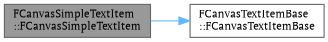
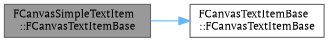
node "FCanvasSimpleTextItem ::FCanvasSimpleTextItem": label "FCanvasSimpleTextItem ::FCanvasSimpleTextItem" -> "FCanvasSimpleTextItem ::FCanvasTextItemBase"
